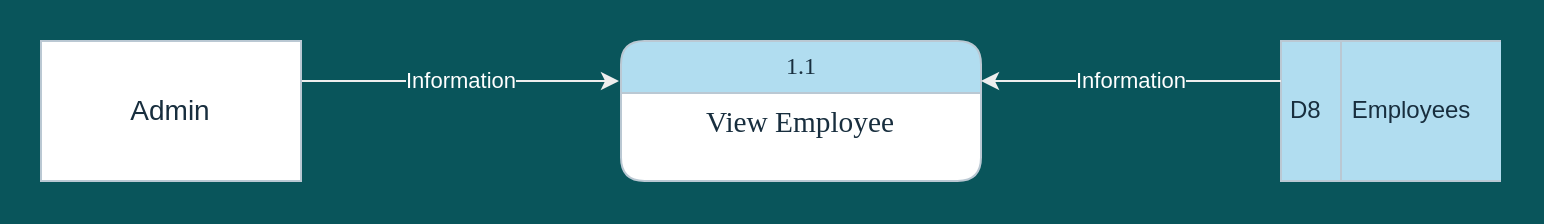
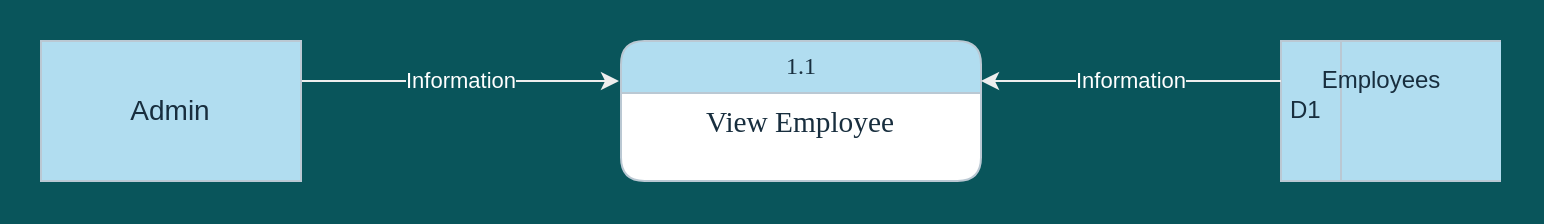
node "Admin": fillcolor #ffffff -> #b1ddf0
node "D8": label "D8" -> "D1"
node "Employees": moved (1411, 111) -> (1381, 81)
